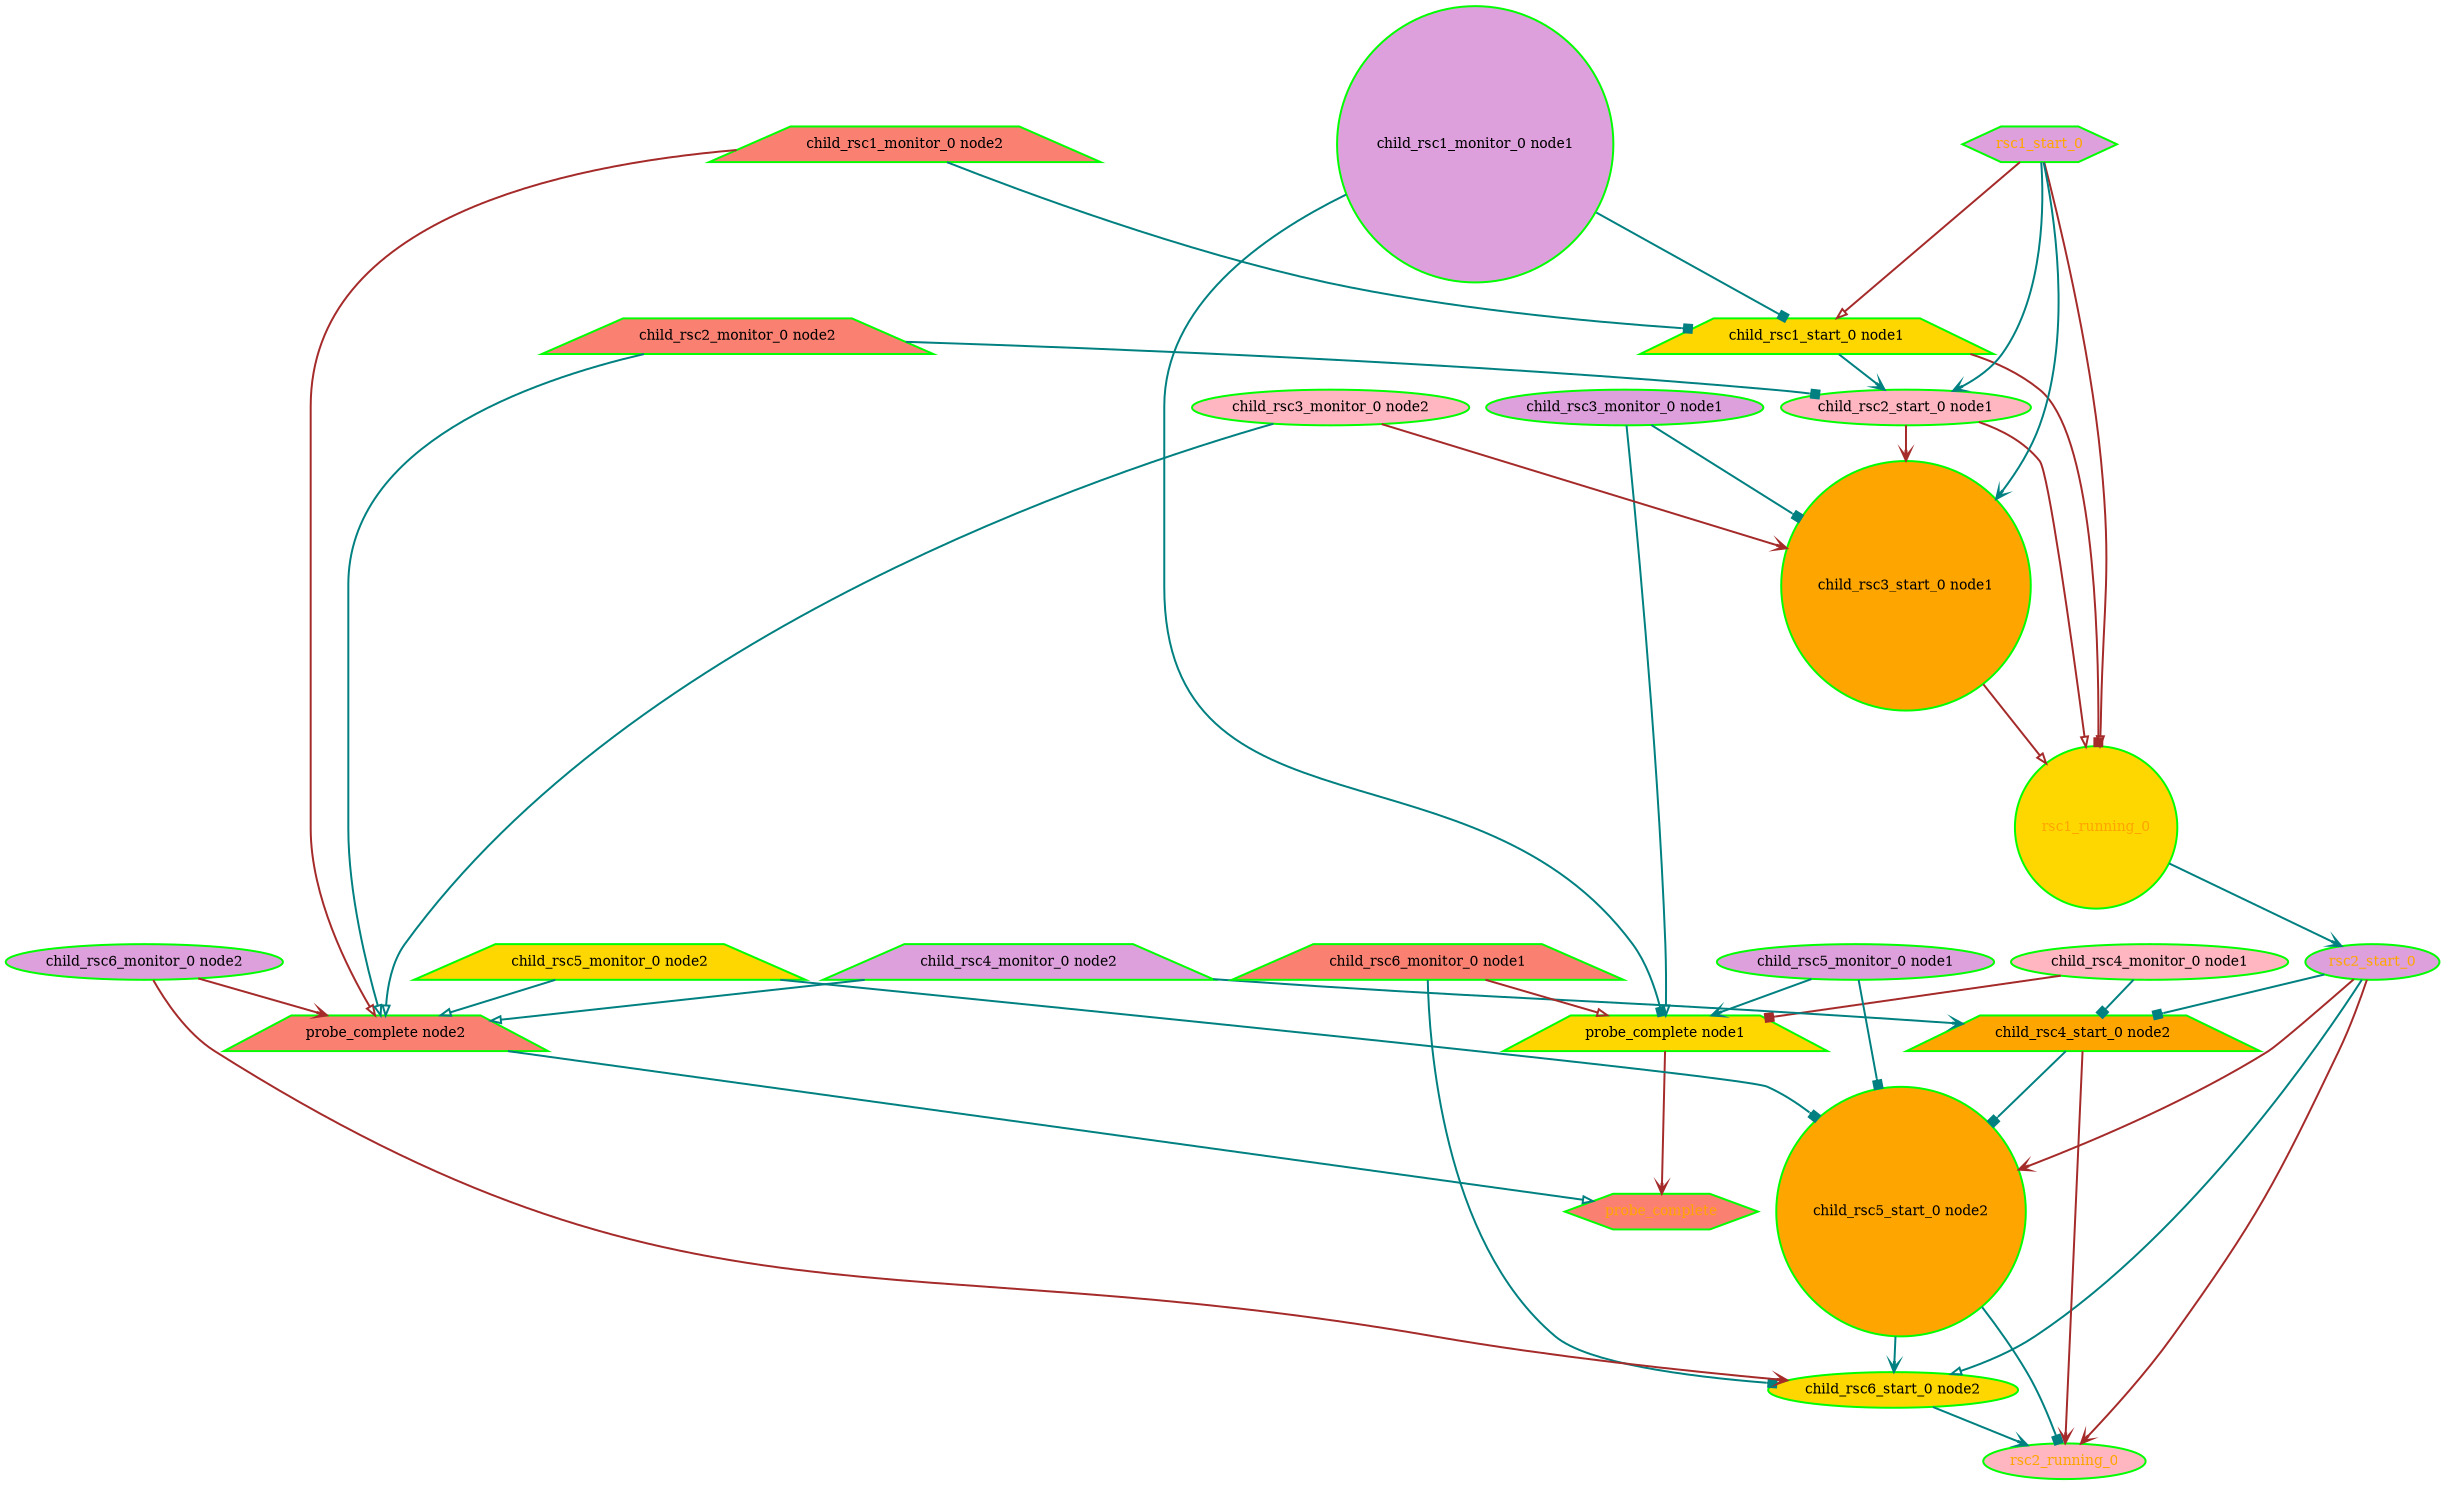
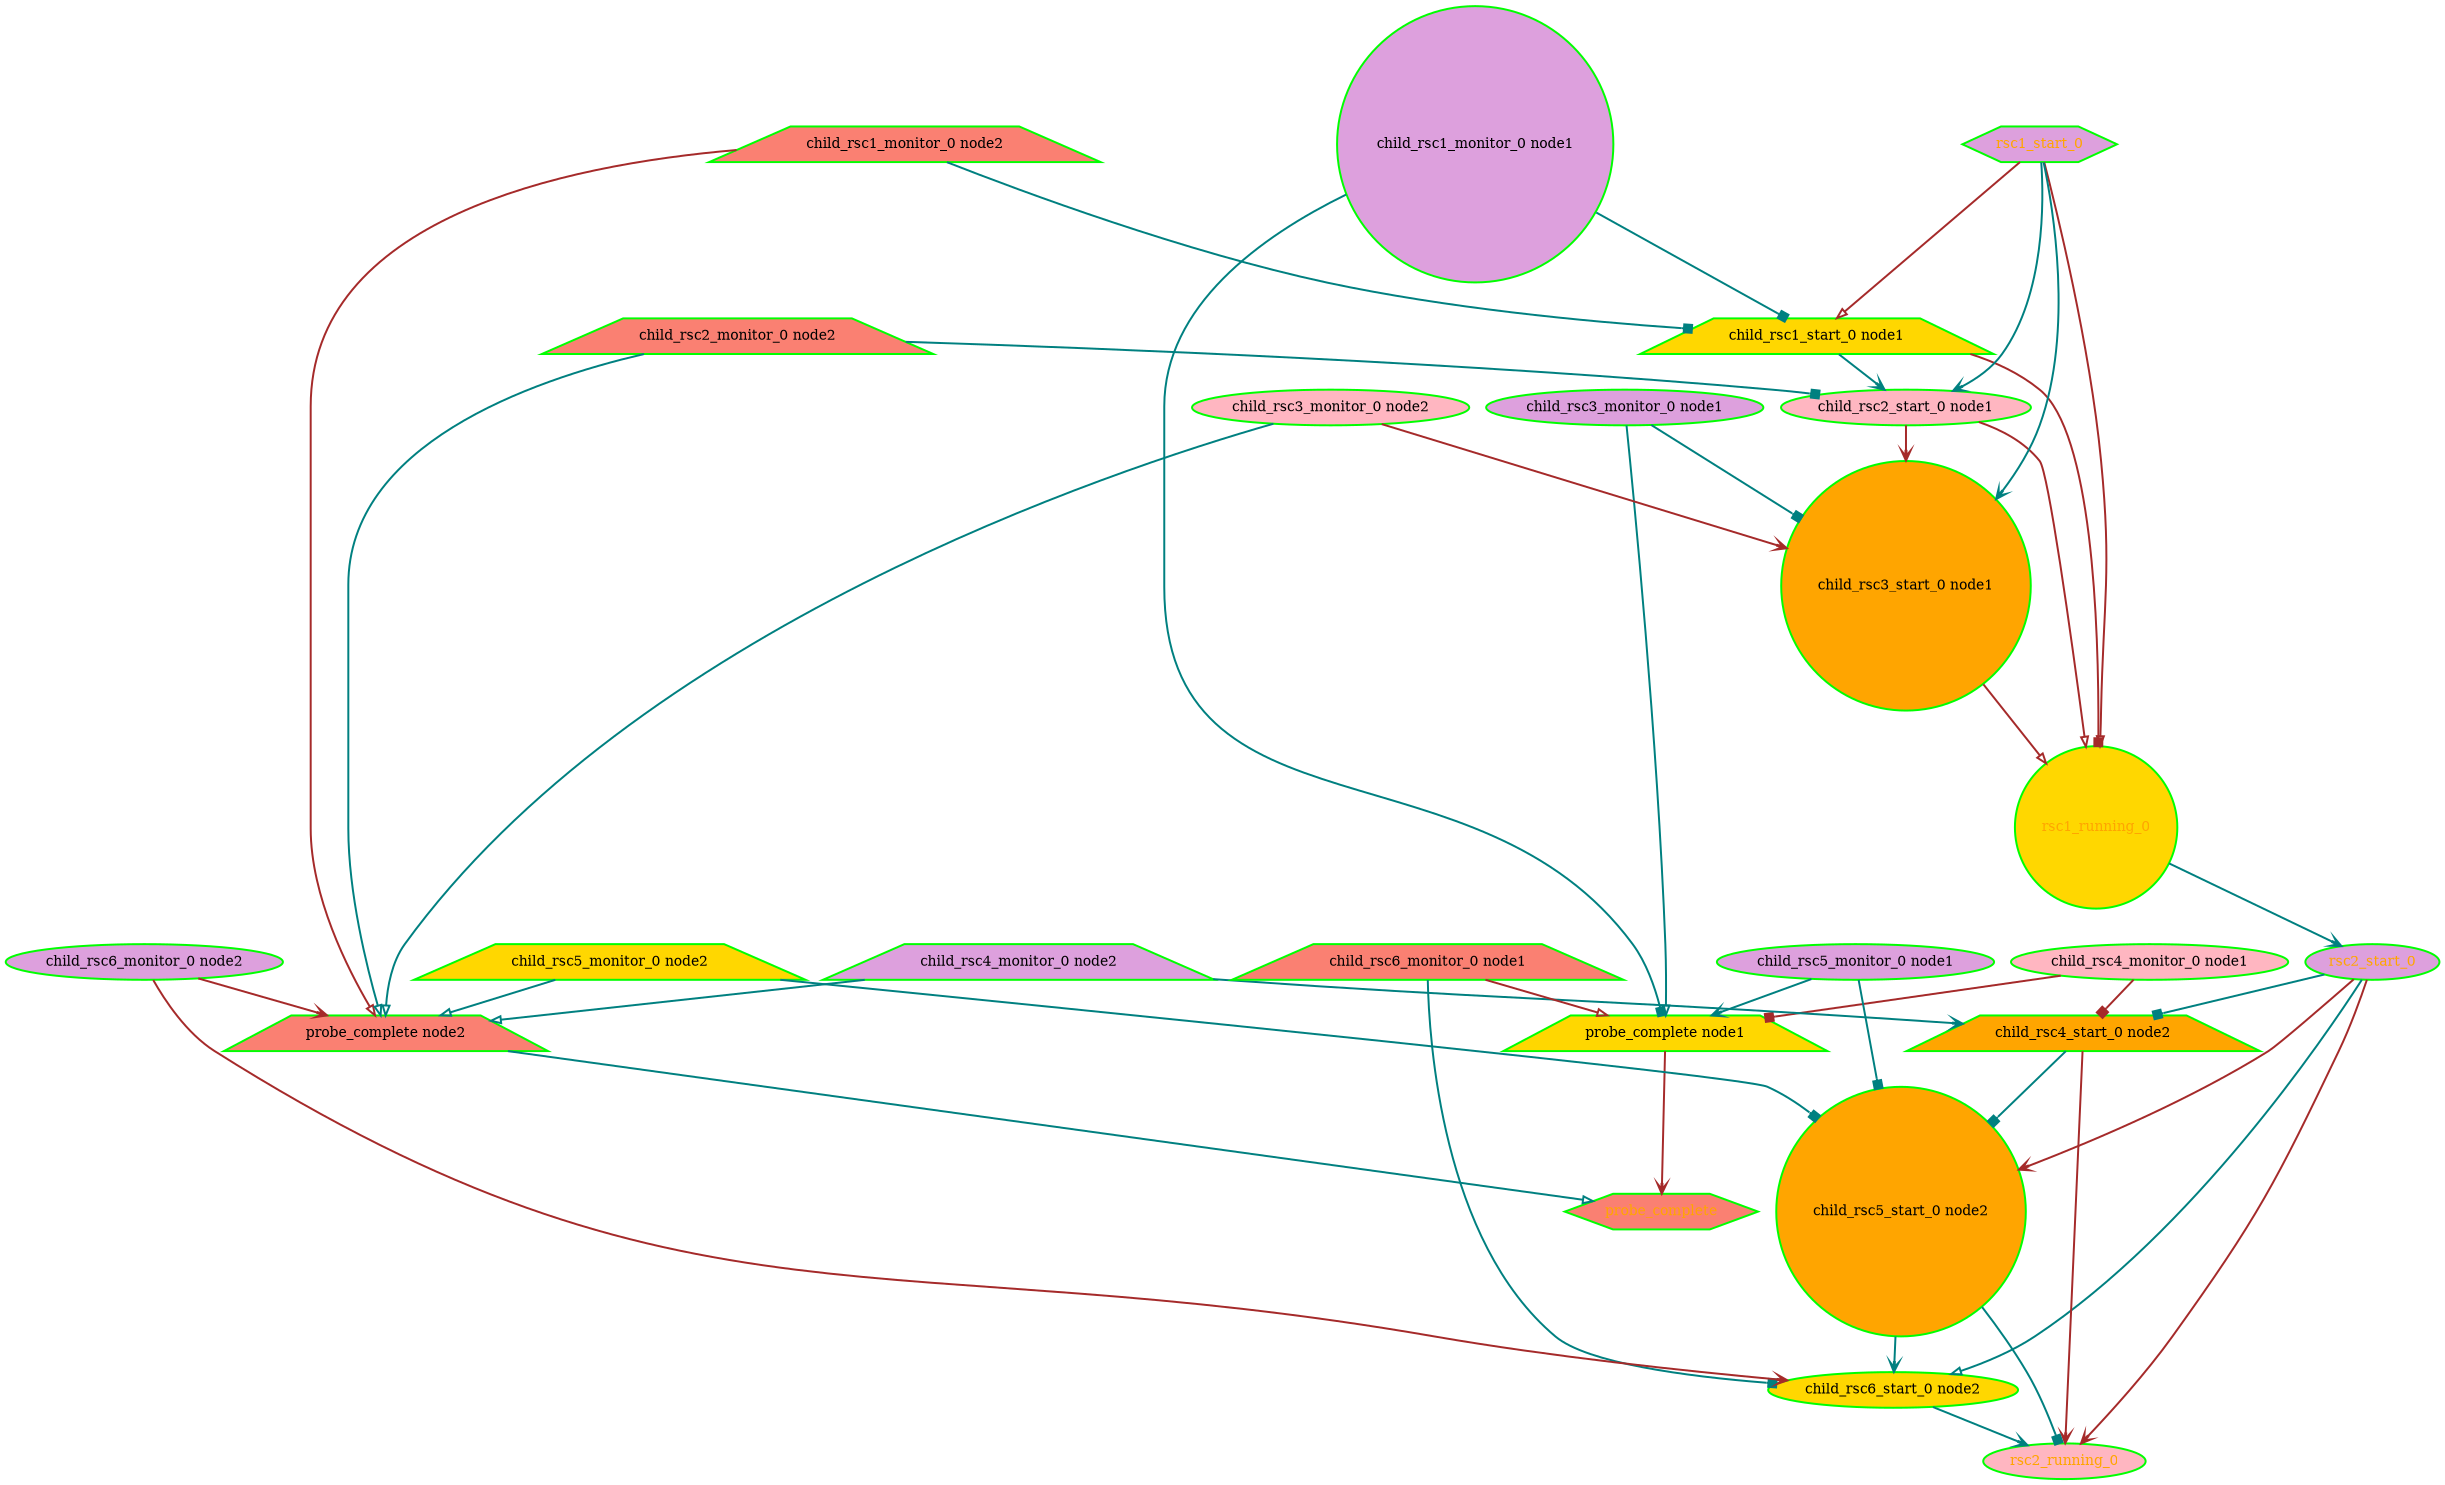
edge "child_rsc4_monitor_0 node1" -> "child_rsc4_start_0 node2": color teal -> brown
